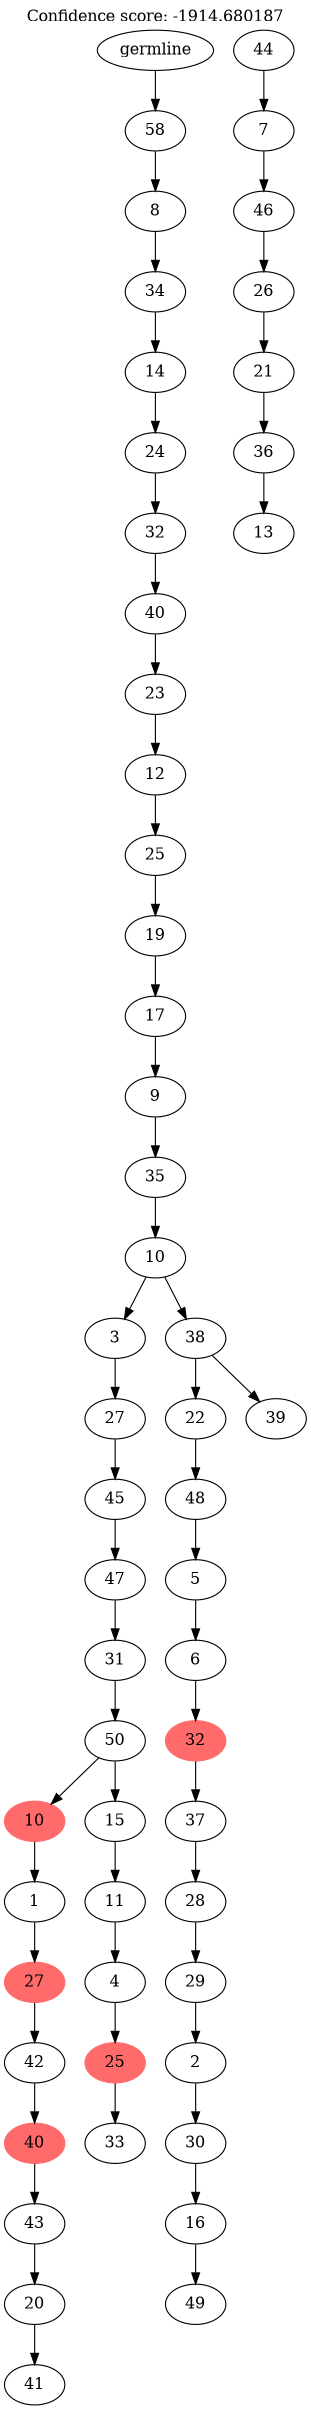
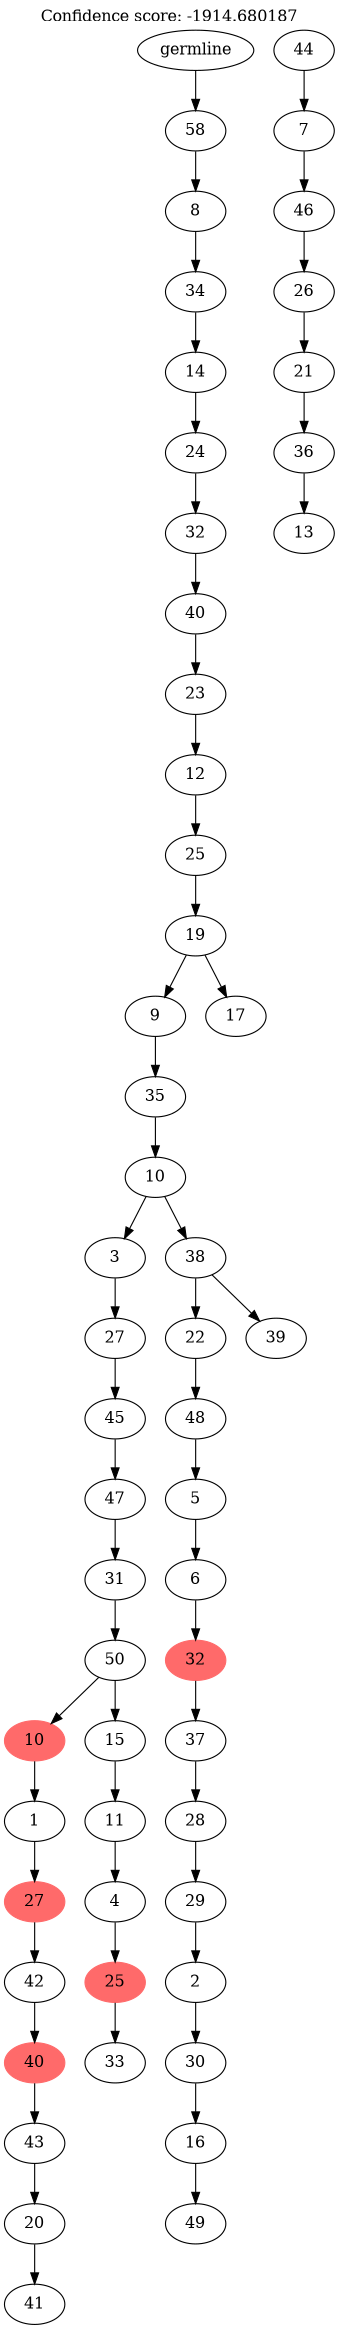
edge "17" -> "9": now "19" -> "9"
